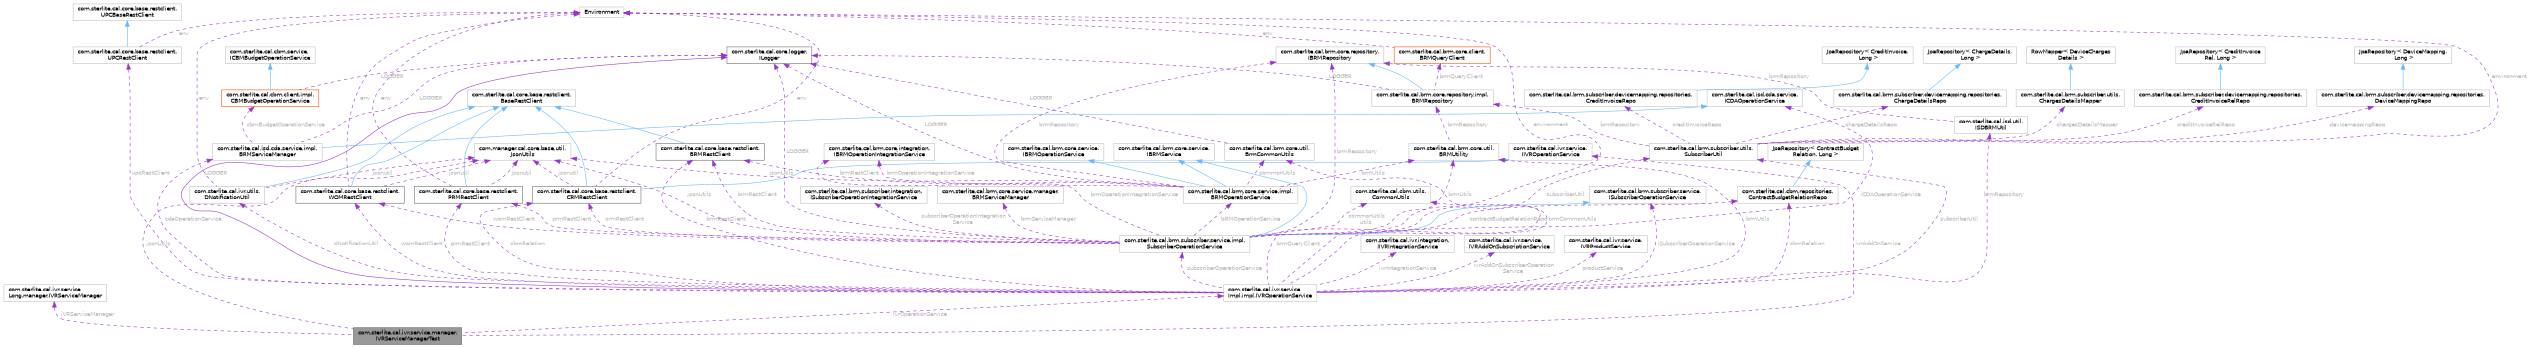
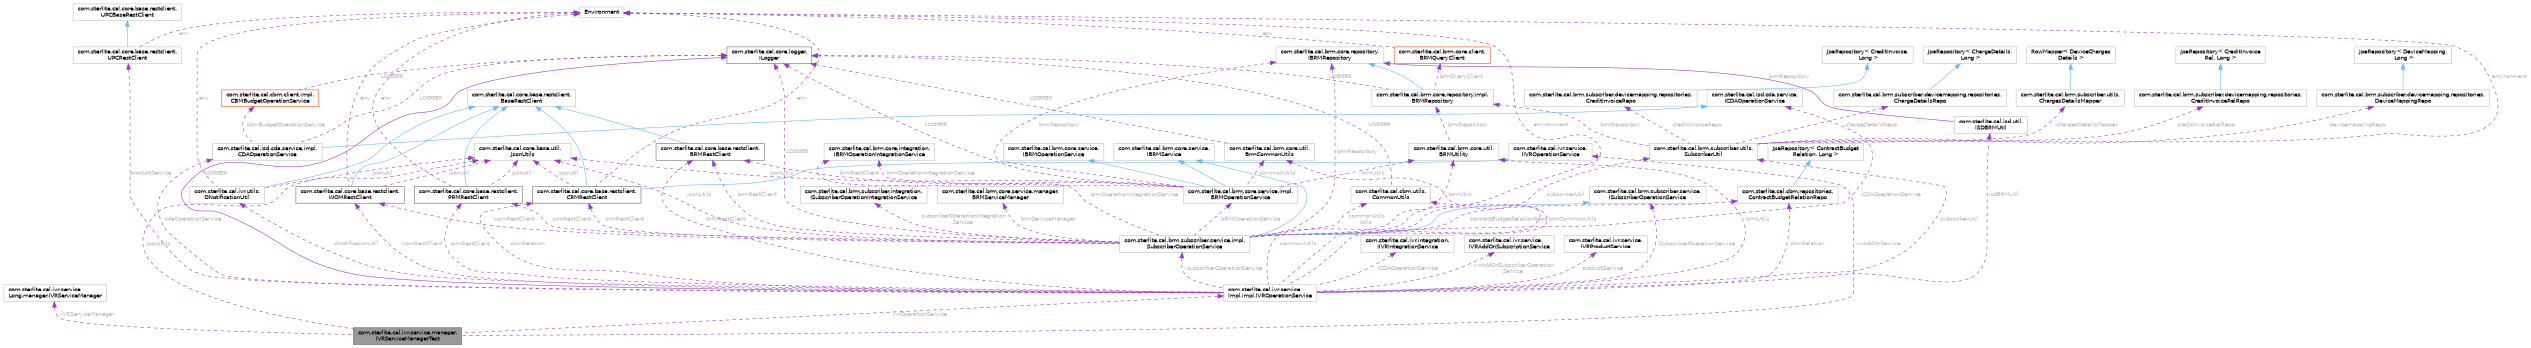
node "com.sterlite.cal.cbm.service. ICBMBudgetOperationService": removed
edge "com.sterlite.cal.isd.util. ISDBRMUtil" -> "com.sterlite.cal.brm.core.repository. IBRMRepository": style dashed -> solid
edge "com.sterlite.cal.cbm.utils. CommonUtils" -> "com.sterlite.cal.core.logger. ILogger": added, label "LOGGER"
node "com.sterlite.cal.isd.cda.service.impl. BRMServiceManager": label "com.sterlite.cal.isd.cda.service.impl. BRMServiceManager" -> "com.sterlite.cal.isd.cda.service.impl. CDAOperationService"
node "com.manager.cal.core.base.util. JsonUtils": label "com.manager.cal.core.base.util. JsonUtils" -> "com.sterlite.cal.core.base.util. JsonUtils"
edge "com.sterlite.cal.ivr.service Impl.impl.IVROperationService" -> "com.sterlite.cal.core.base.restclient. UPCRestClient": label " upcRestClient" -> " productService"
edge "com.sterlite.cal.ivr.service Impl.impl.IVROperationService" -> "com.sterlite.cal.isd.util. ISDBRMUtil": label " brmRepository" -> " isdBRMUtil"
edge "com.sterlite.cal.ivr.service Impl.impl.IVROperationService" -> "com.sterlite.cal.cbm.utils. CommonUtils": label " brmQueryClient" -> " commonUtils"
edge "com.sterlite.cal.ivr.service Impl.impl.IVROperationService" -> "com.sterlite.cal.ivr.integration. IIVRIntegrationService": label " ivrIntegrationService" -> " iCDAOperationService"
